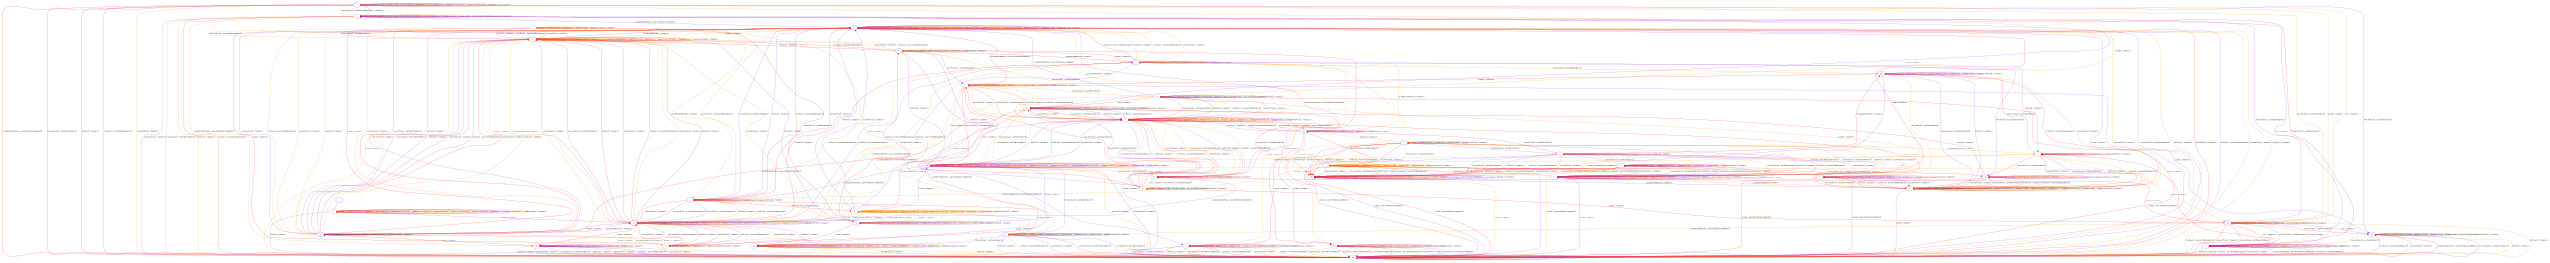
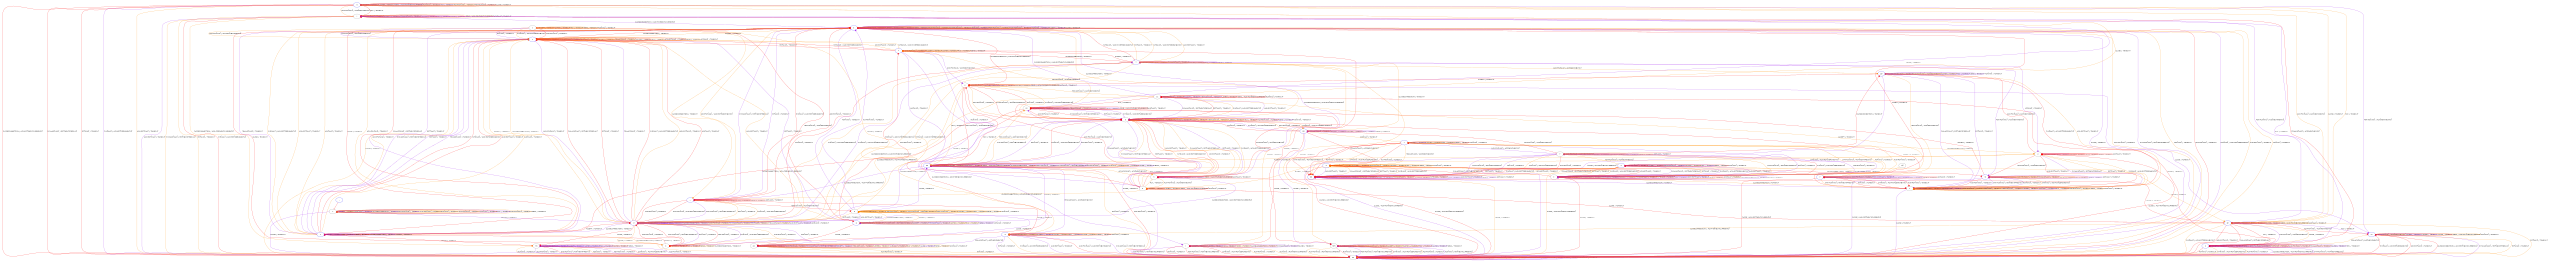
edge "d" -> "t": color purple -> darkorange
